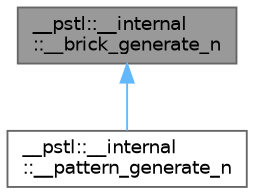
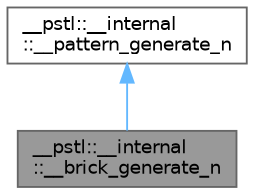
edge "__pstl::__internal ::__pattern_generate_n" -> "__pstl::__internal ::__brick_generate_n": reversed
